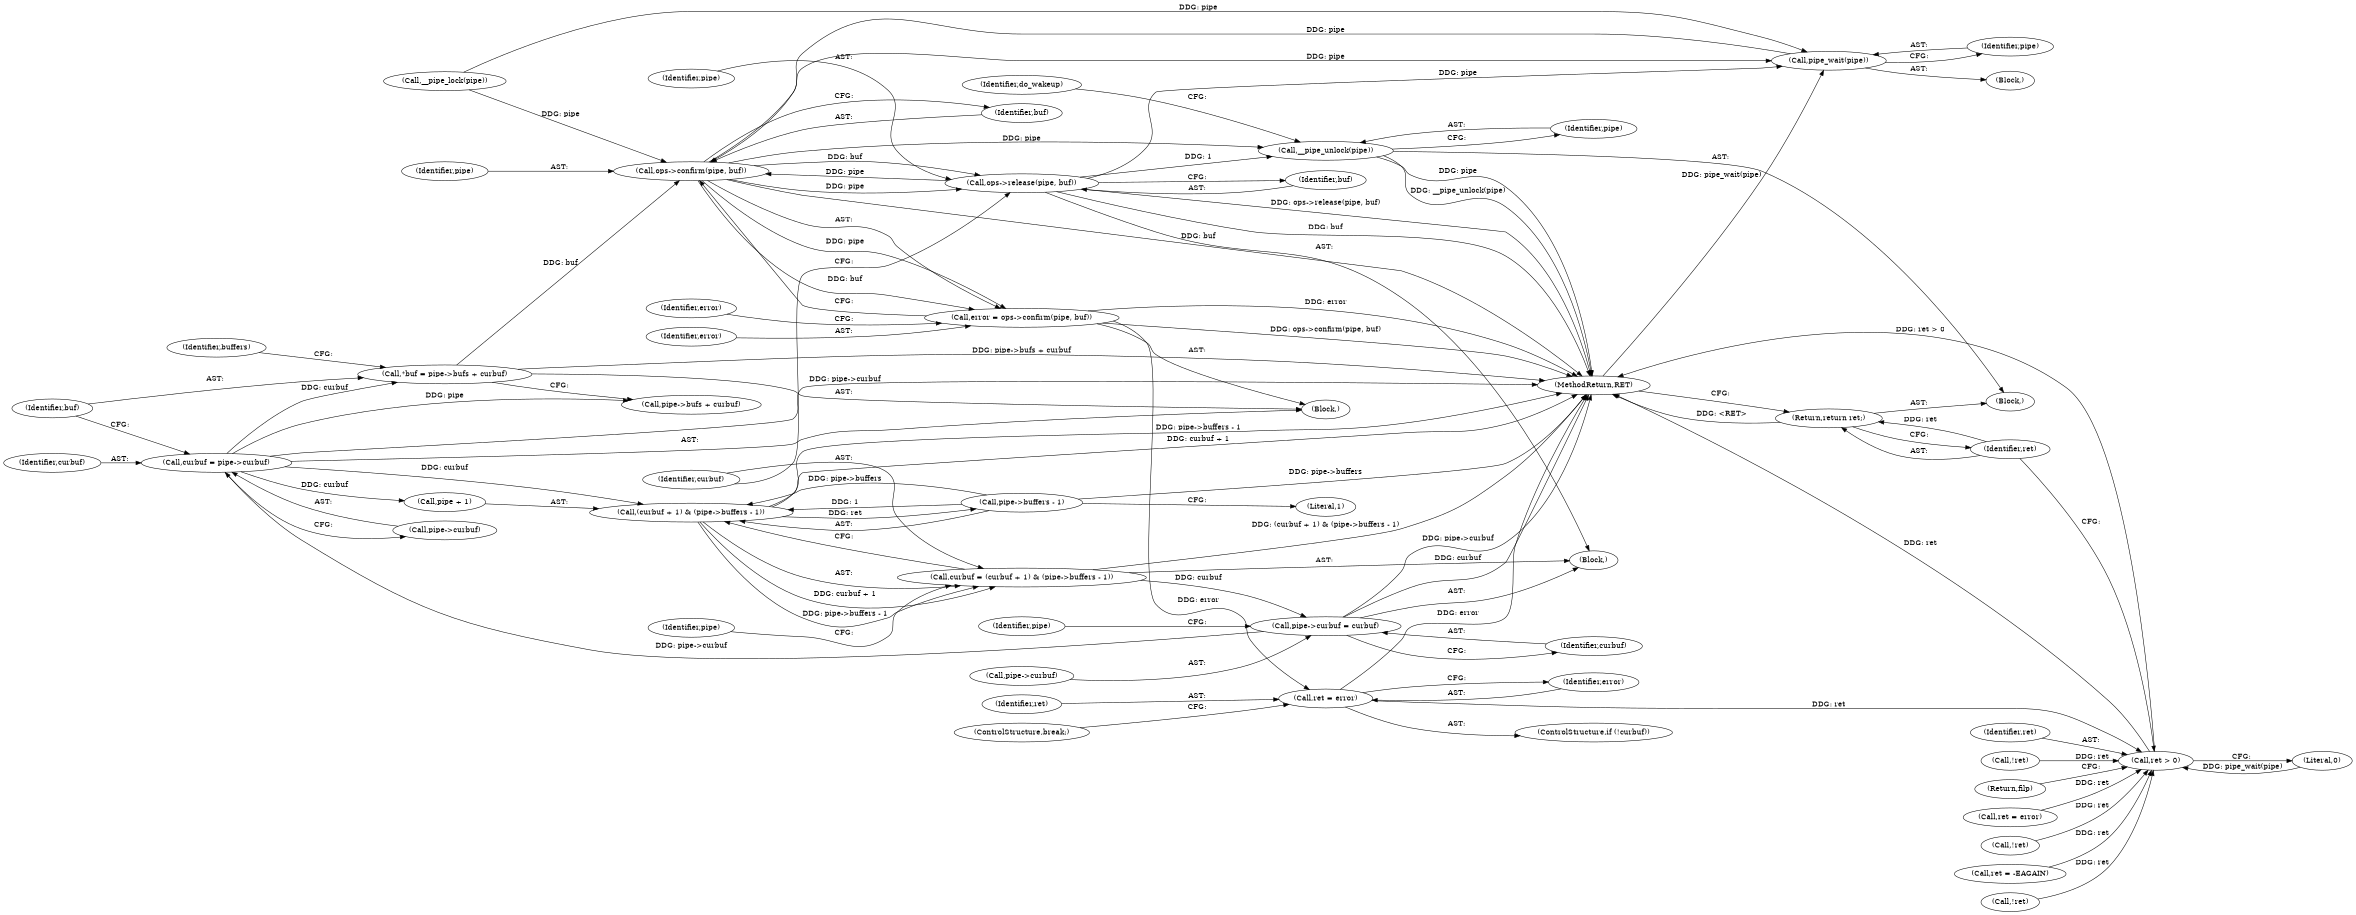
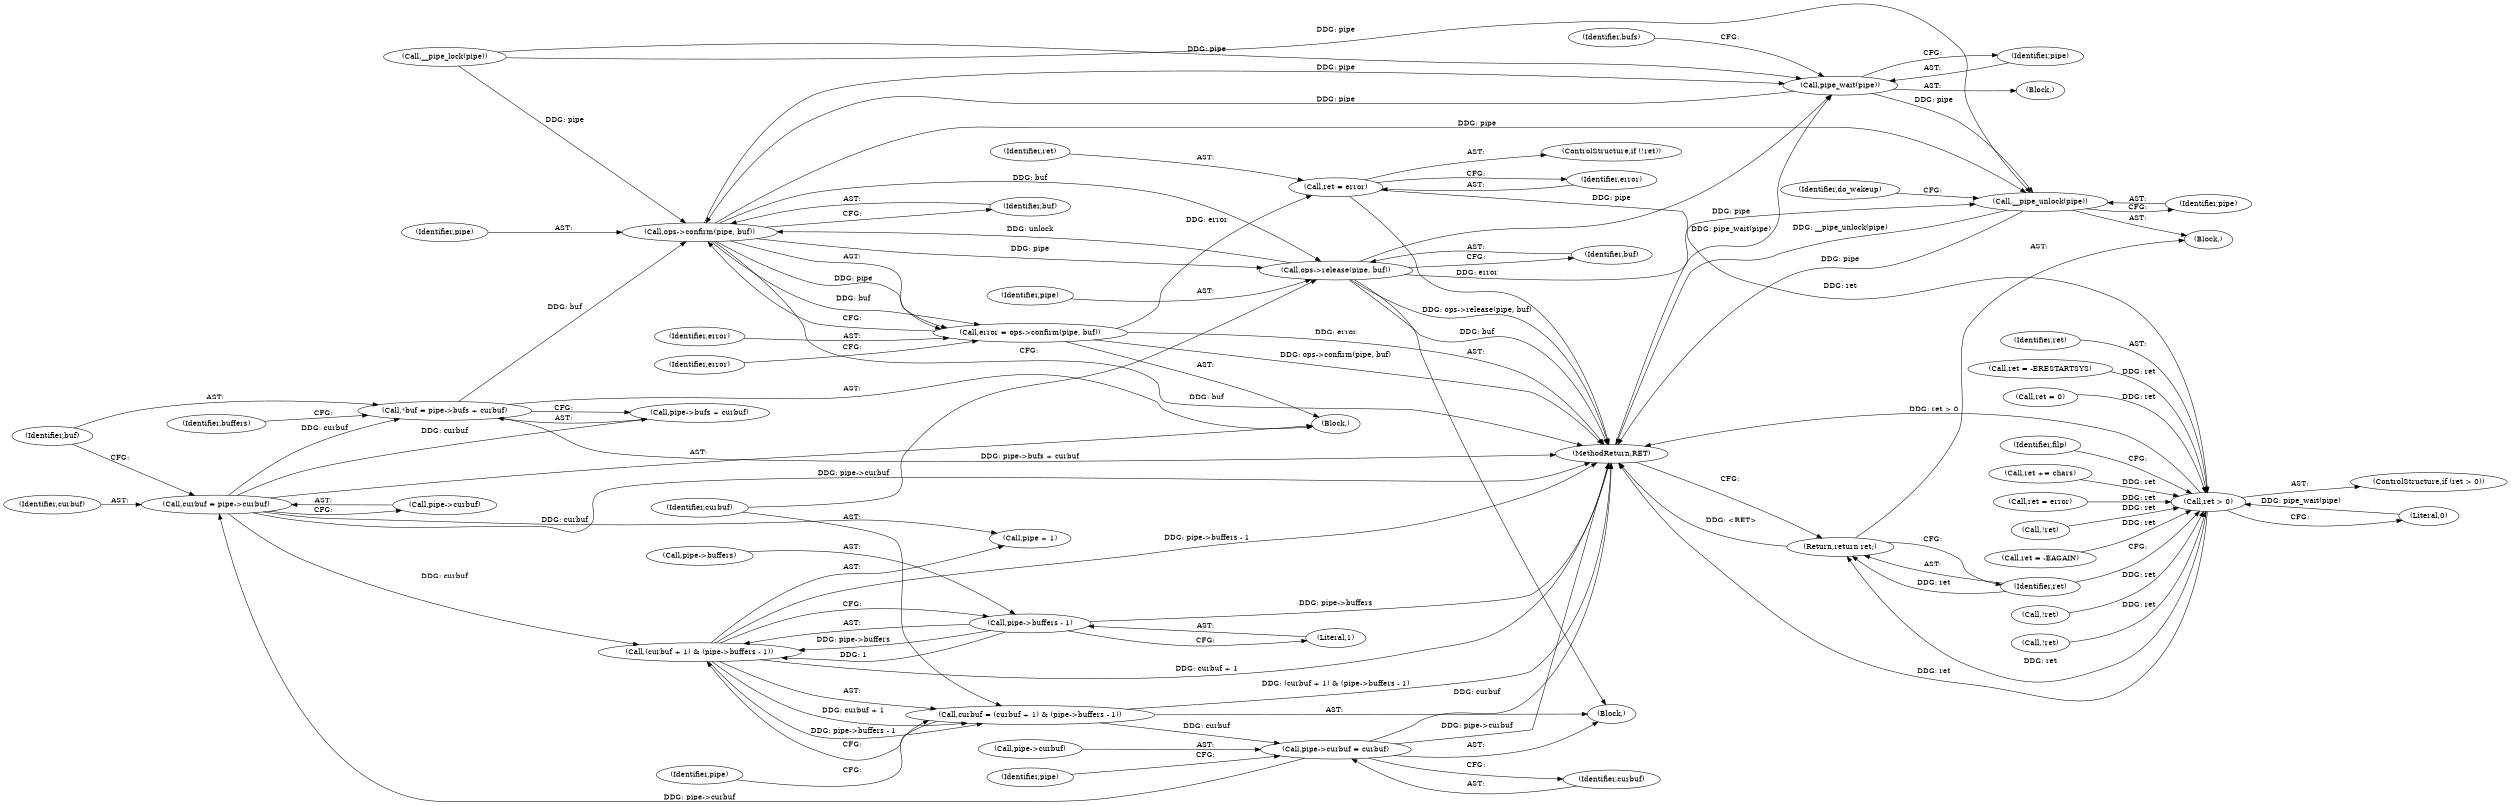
node "(Identifier,bufs)": added
edge "(Call,__pipe_lock(pipe))" -> "(Call,__pipe_unlock(pipe))": added, label "DDG: pipe"
edge "(Call,pipe_wait(pipe))" -> "(Call,__pipe_unlock(pipe))": added, label "DDG: pipe"
edge "(Call,ops->release(pipe, buf))" -> "(Call,__pipe_unlock(pipe))": label "DDG: 1" -> "DDG: pipe"
edge "(Call,ops->release(pipe, buf))" -> "(Call,ops->confirm(pipe, buf))": label "DDG: pipe" -> "DDG: unlock"
node "(Call,ret = -ERESTARTSYS)": added
edge "(Call,curbuf = pipe->curbuf)" -> "(Call,pipe->bufs + curbuf)": label "DDG: pipe" -> "DDG: curbuf"
node "(Call,ret = 0)": added
edge "(Call,pipe->bufs + curbuf)" -> "(Call,*buf = pipe->bufs + curbuf)": added, label "AST:"
node "(Call,ret += chars)": added
node "(ControlStructure,if (ret > 0))": added
edge "(Call,pipe + 1)" -> "(Call,(curbuf + 1) & (pipe->buffers - 1))": reversed
edge "(Call,(curbuf + 1) & (pipe->buffers - 1))" -> "(Call,pipe->buffers - 1)": label "DDG: ret" -> "CFG: "
node "(Call,pipe->buffers)": added
edge "(Literal,1)" -> "(Call,pipe->buffers - 1)": added, label "AST:"
edge "(Call,ret > 0)" -> "(Return,return ret;)": added, label "DDG: ret"
node "(ControlStructure,break;)": removed
node "(ControlStructure,if (!curbuf))": label "(ControlStructure,if (!curbuf))" -> "(ControlStructure,if (!ret))"
node "(Return,filp)": label "(Return,filp)" -> "(Identifier,filp)"
